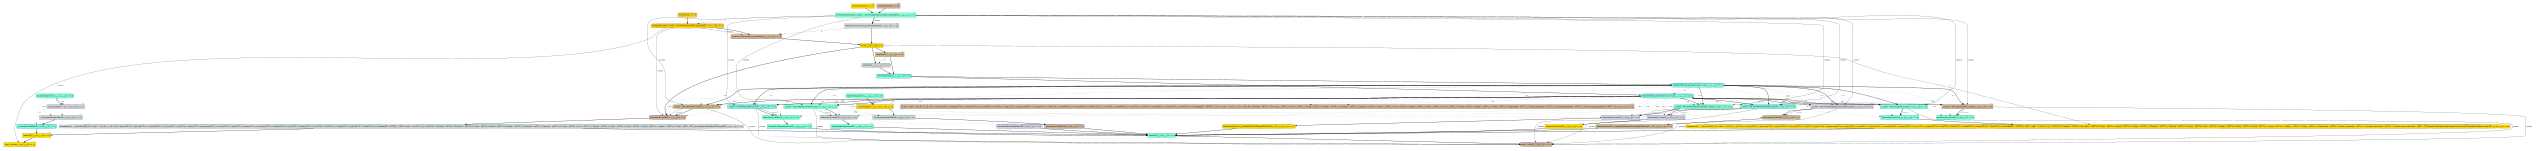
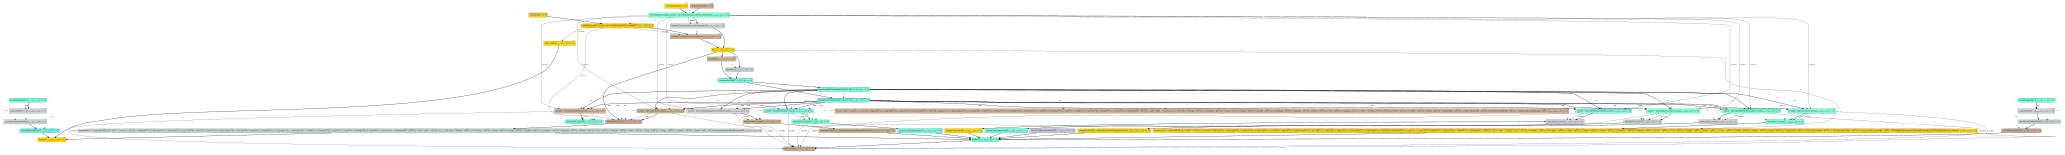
node "_localctx.exception = re@@@87@@@['1', '1', '0']": fillcolor gold -> lightgrey
edge "{exitRule()}@@@24@@@['0', '0', '1']" -> "return _localctx@@@27@@@['0', '0', '1']": reversed
